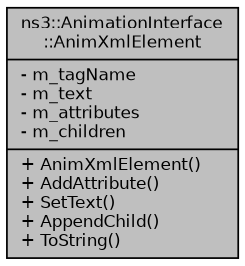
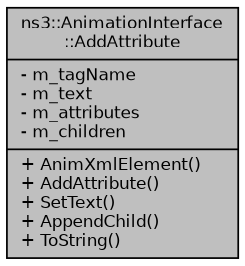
node "ns3::AnimationInterface": text "::AnimXmlElement" -> "::AddAttribute"
